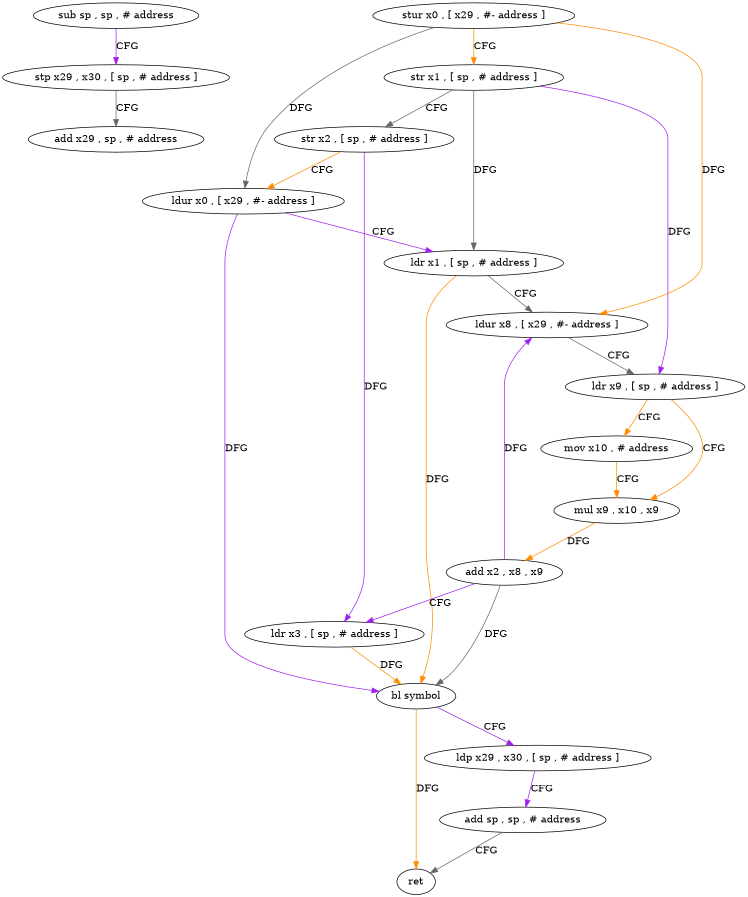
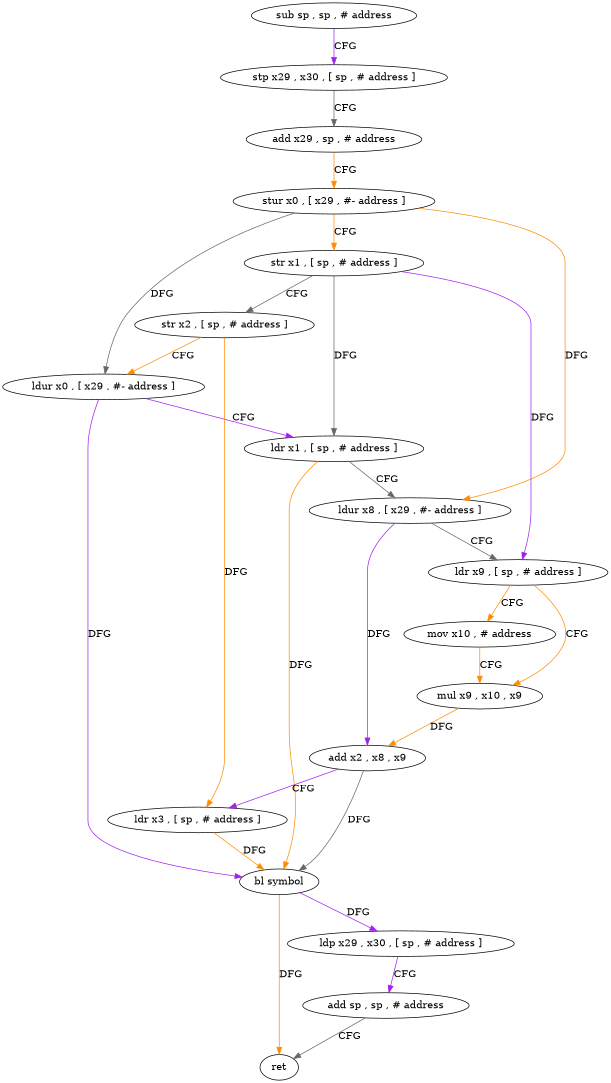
edge "add x29 , sp , # address" -> "stur x0 , [ x29 , #- address ]": added, label "CFG"
edge "str x2 , [ sp , # address ]" -> "ldr x3 , [ sp , # address ]": color purple -> darkorange
edge "add x2 , x8 , x9" -> "ldur x8 , [ x29 , #- address ]": reversed
edge "bl symbol" -> "ldp x29 , x30 , [ sp , # address ]": label "CFG" -> "DFG"
